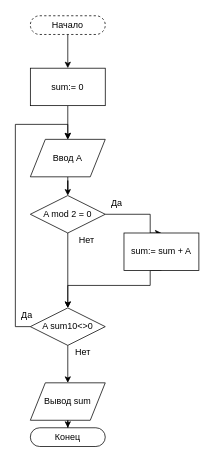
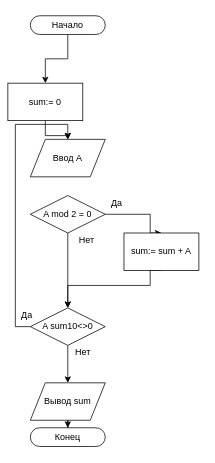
node "Начало": style dashed -> solid
node "sum:= 0": moved (68, 87) -> (45, 102)
edge "Ввод A" -> "A mod 2 = 0": removed
